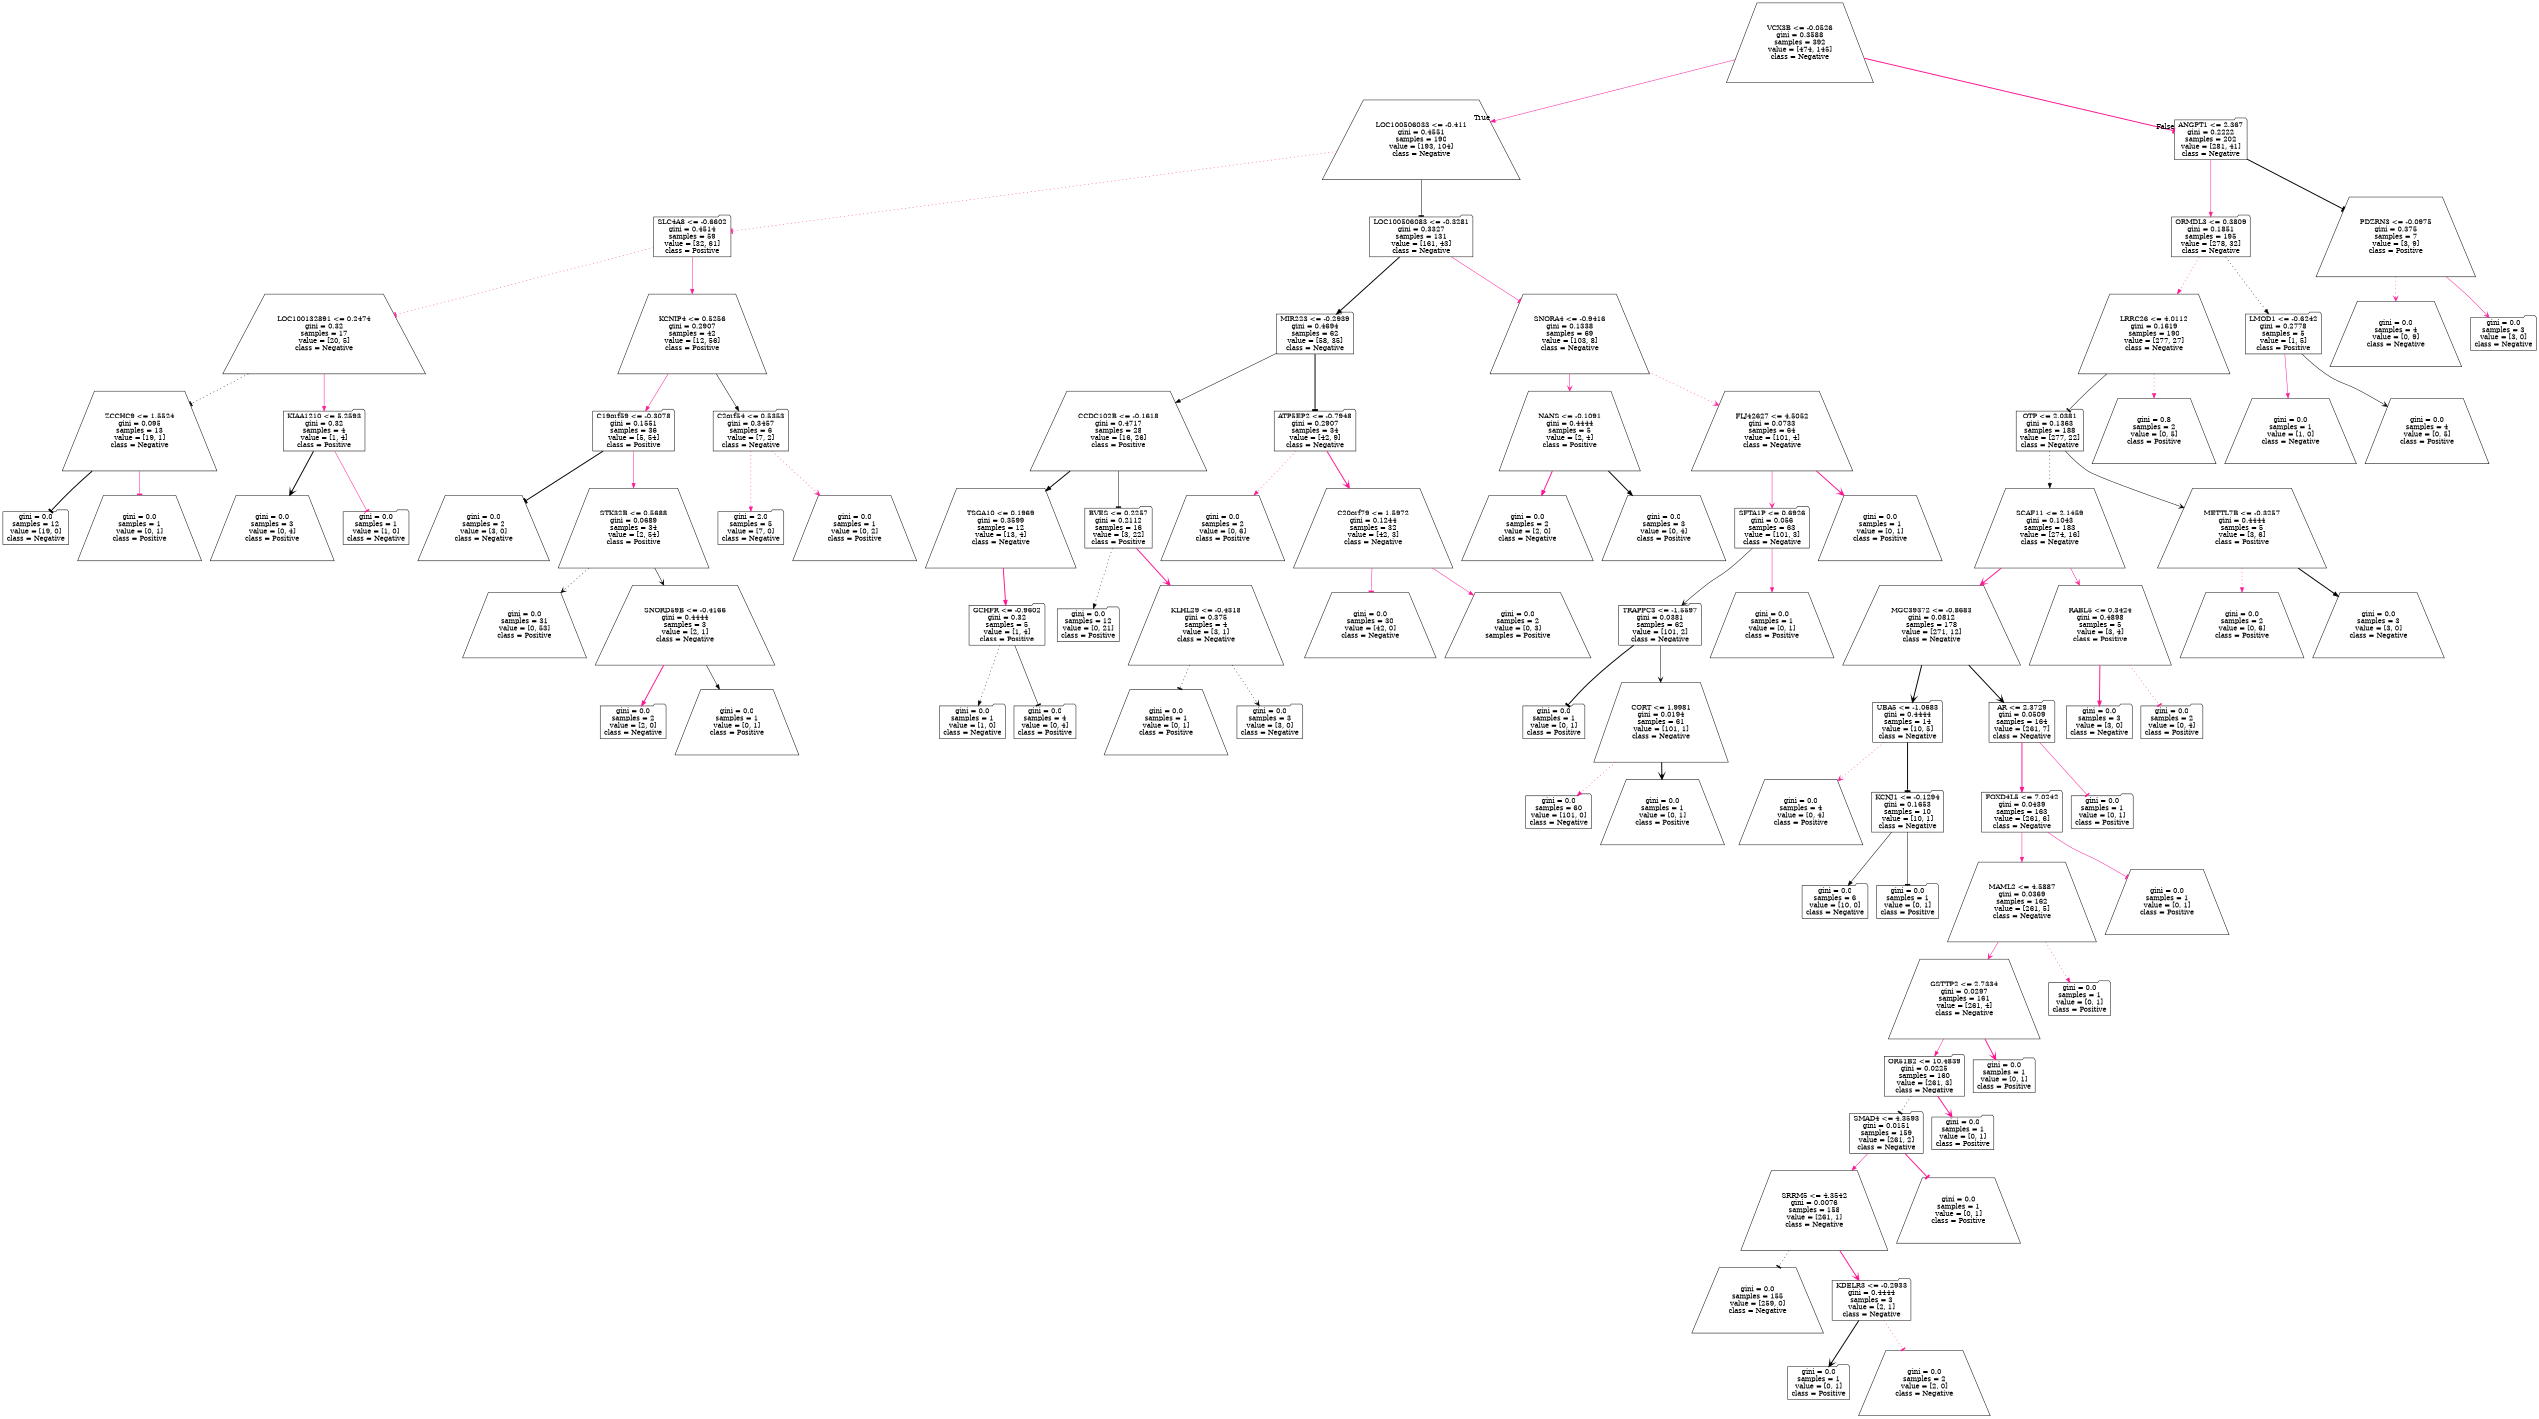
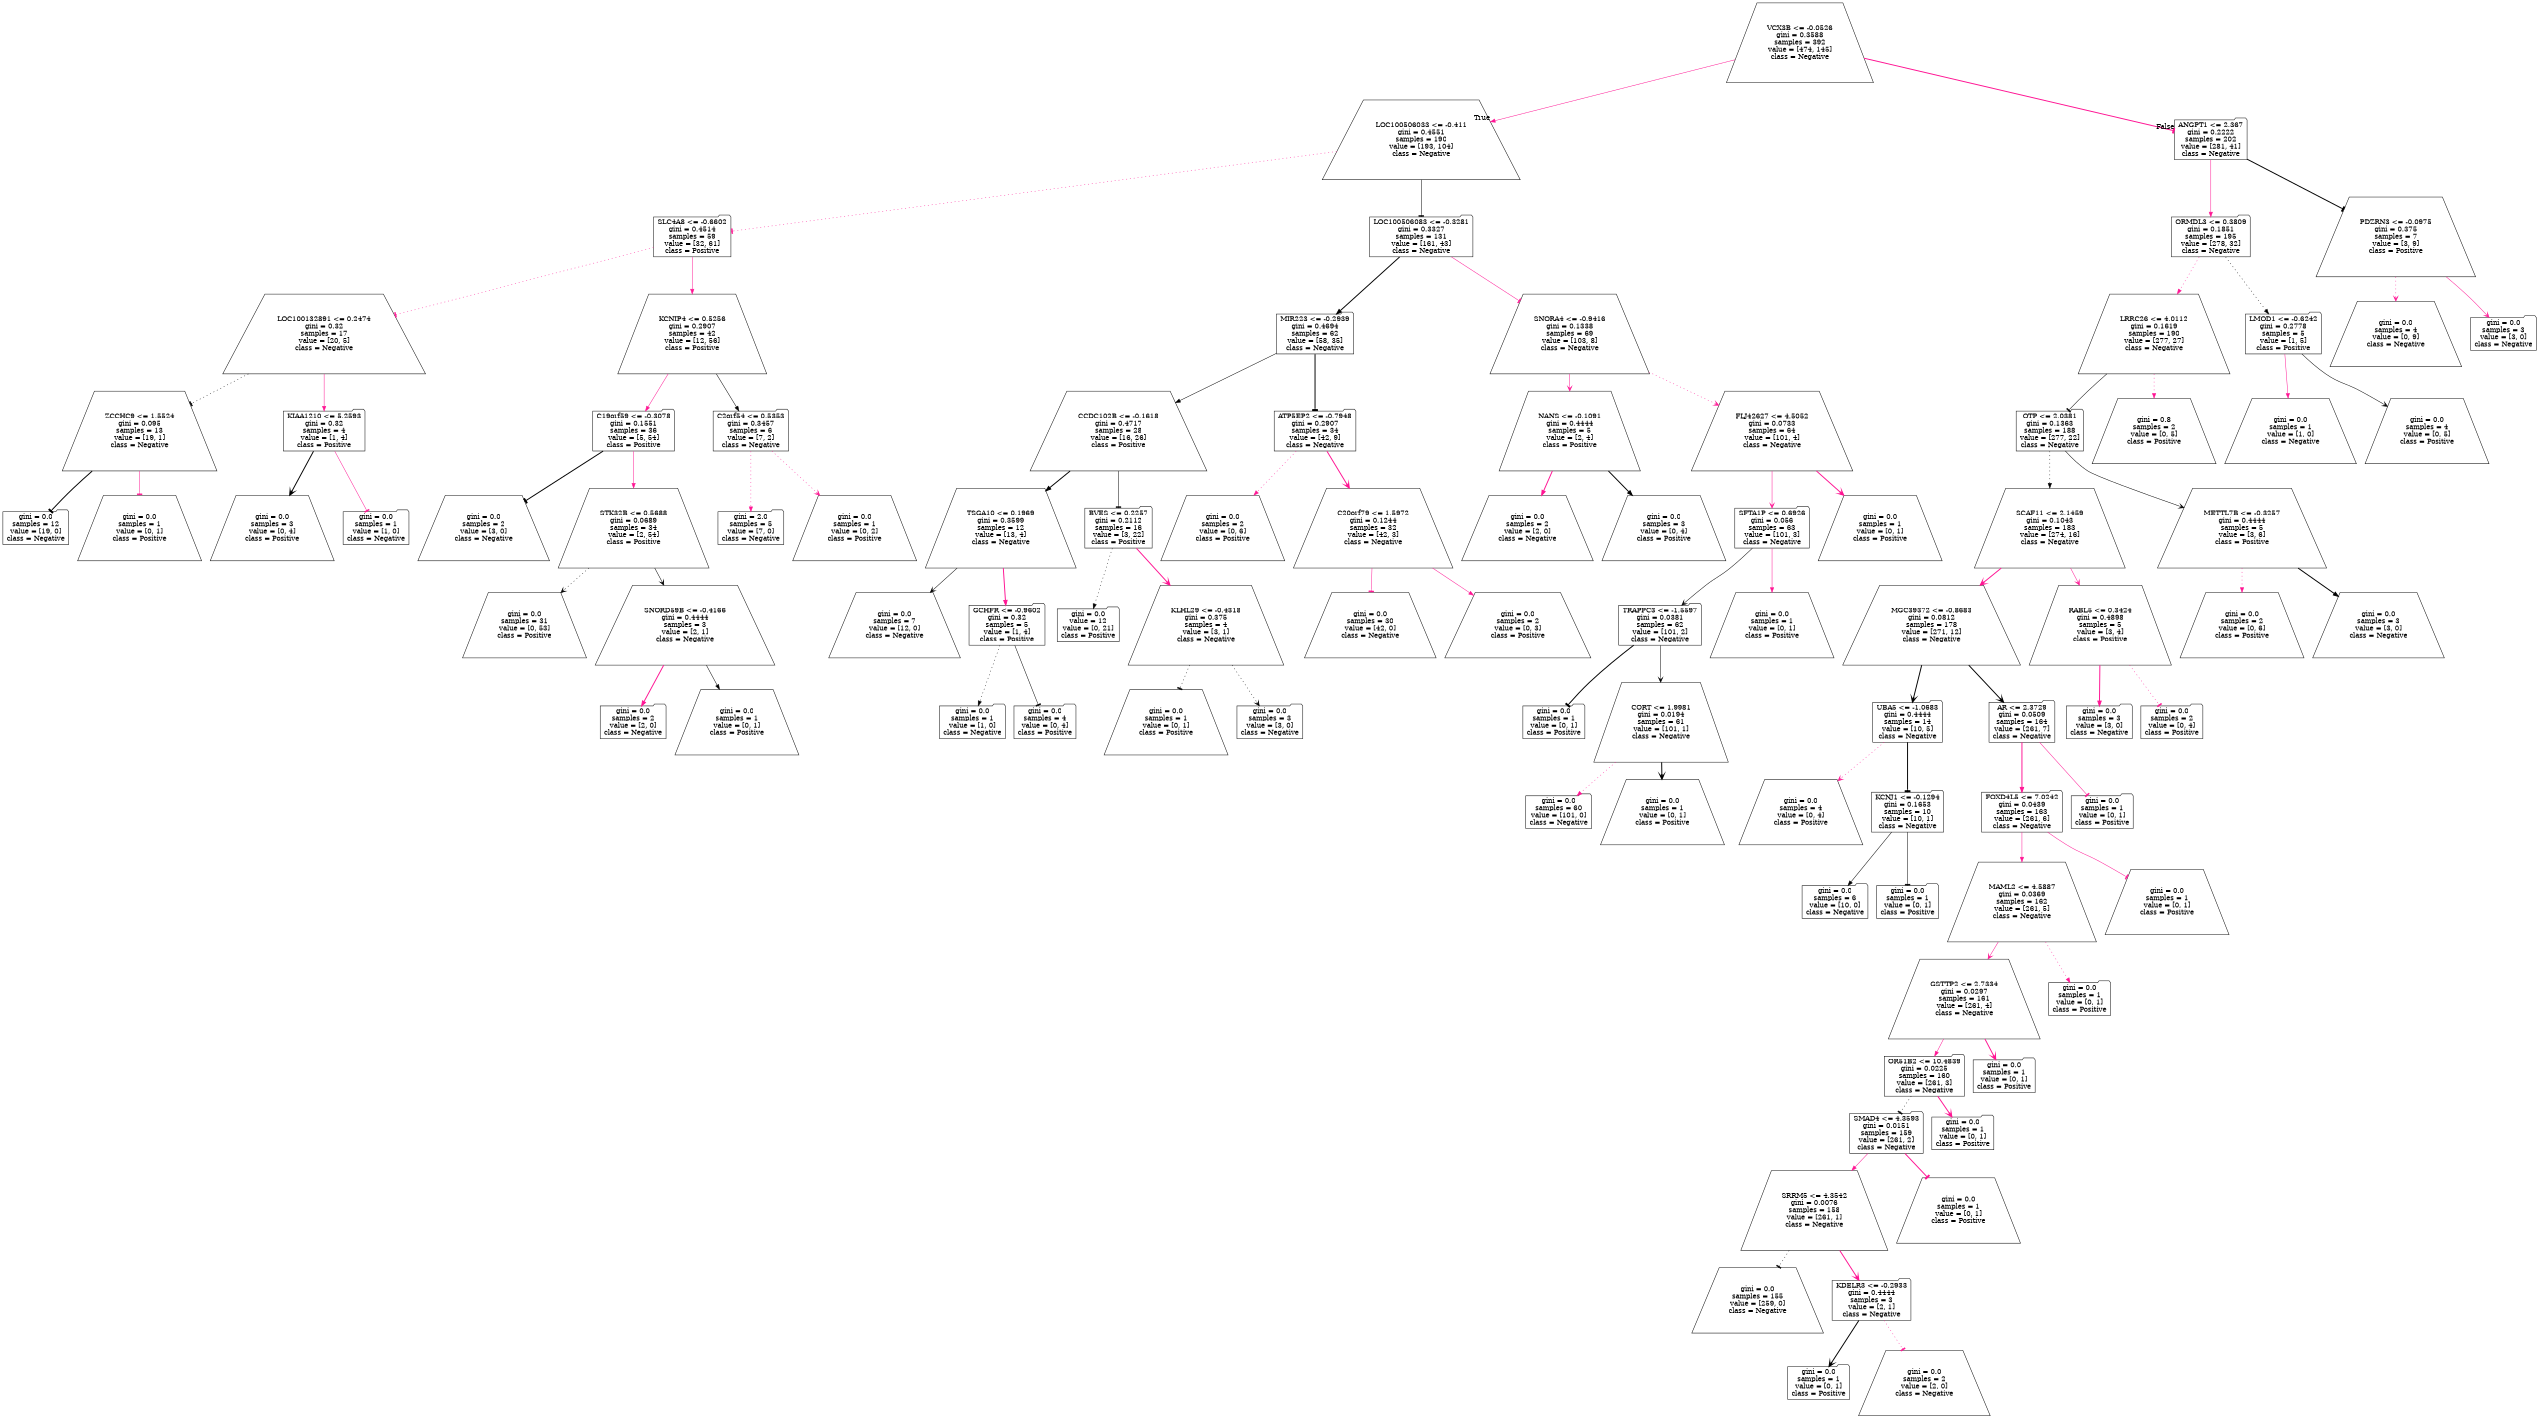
node "gini = 0.0 samples = 7 value = [12, 0] class = Negative": added
node "gini = 0.0 samples = 12 value = [0, 21] class = Positive": label "gini = 0.0 samples = 12 value = [0, 21] class = Positive" -> "gini = 0.0 value = 12 value = [0, 21] class = Positive"
node "gini = 0.0 samples = 2 value = [0, 3] samples = Positive": label "gini = 0.0 samples = 2 value = [0, 3] samples = Positive" -> "gini = 0.0 samples = 2 value = [0, 3] class = Positive"
